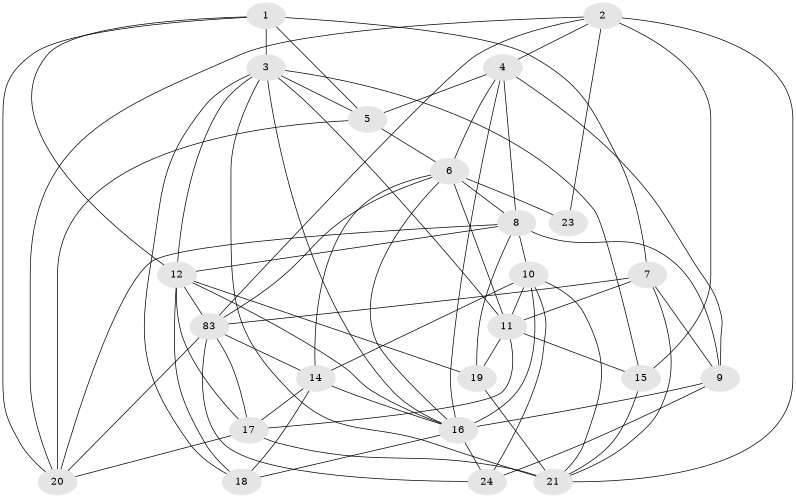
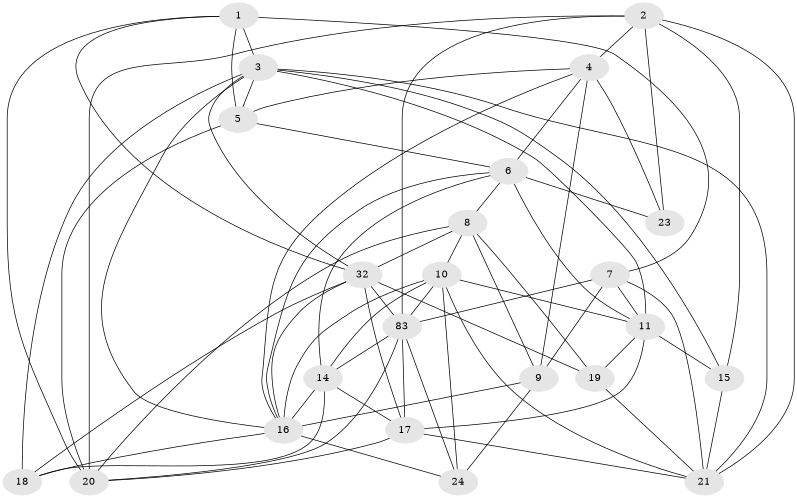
edge "4" -- "8": now "4" -- "23"
edge "6" -- "83": now "10" -- "83"
node "12": label "12" -> "32"
